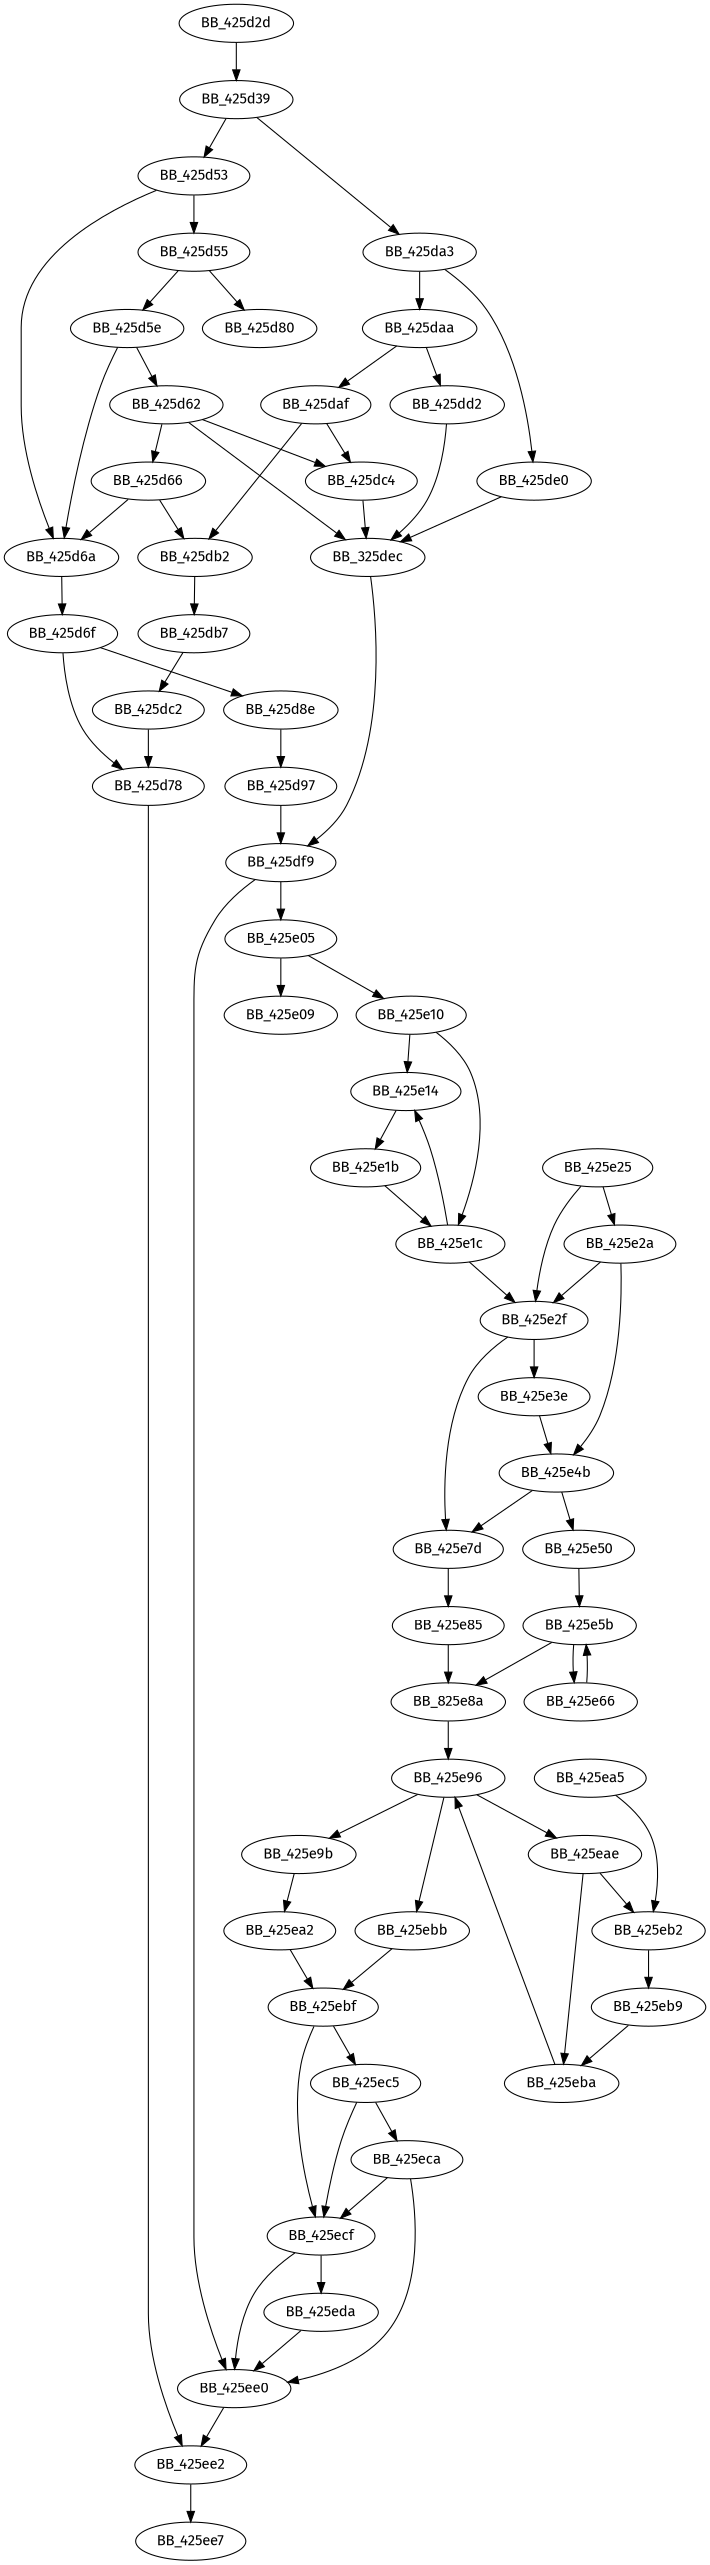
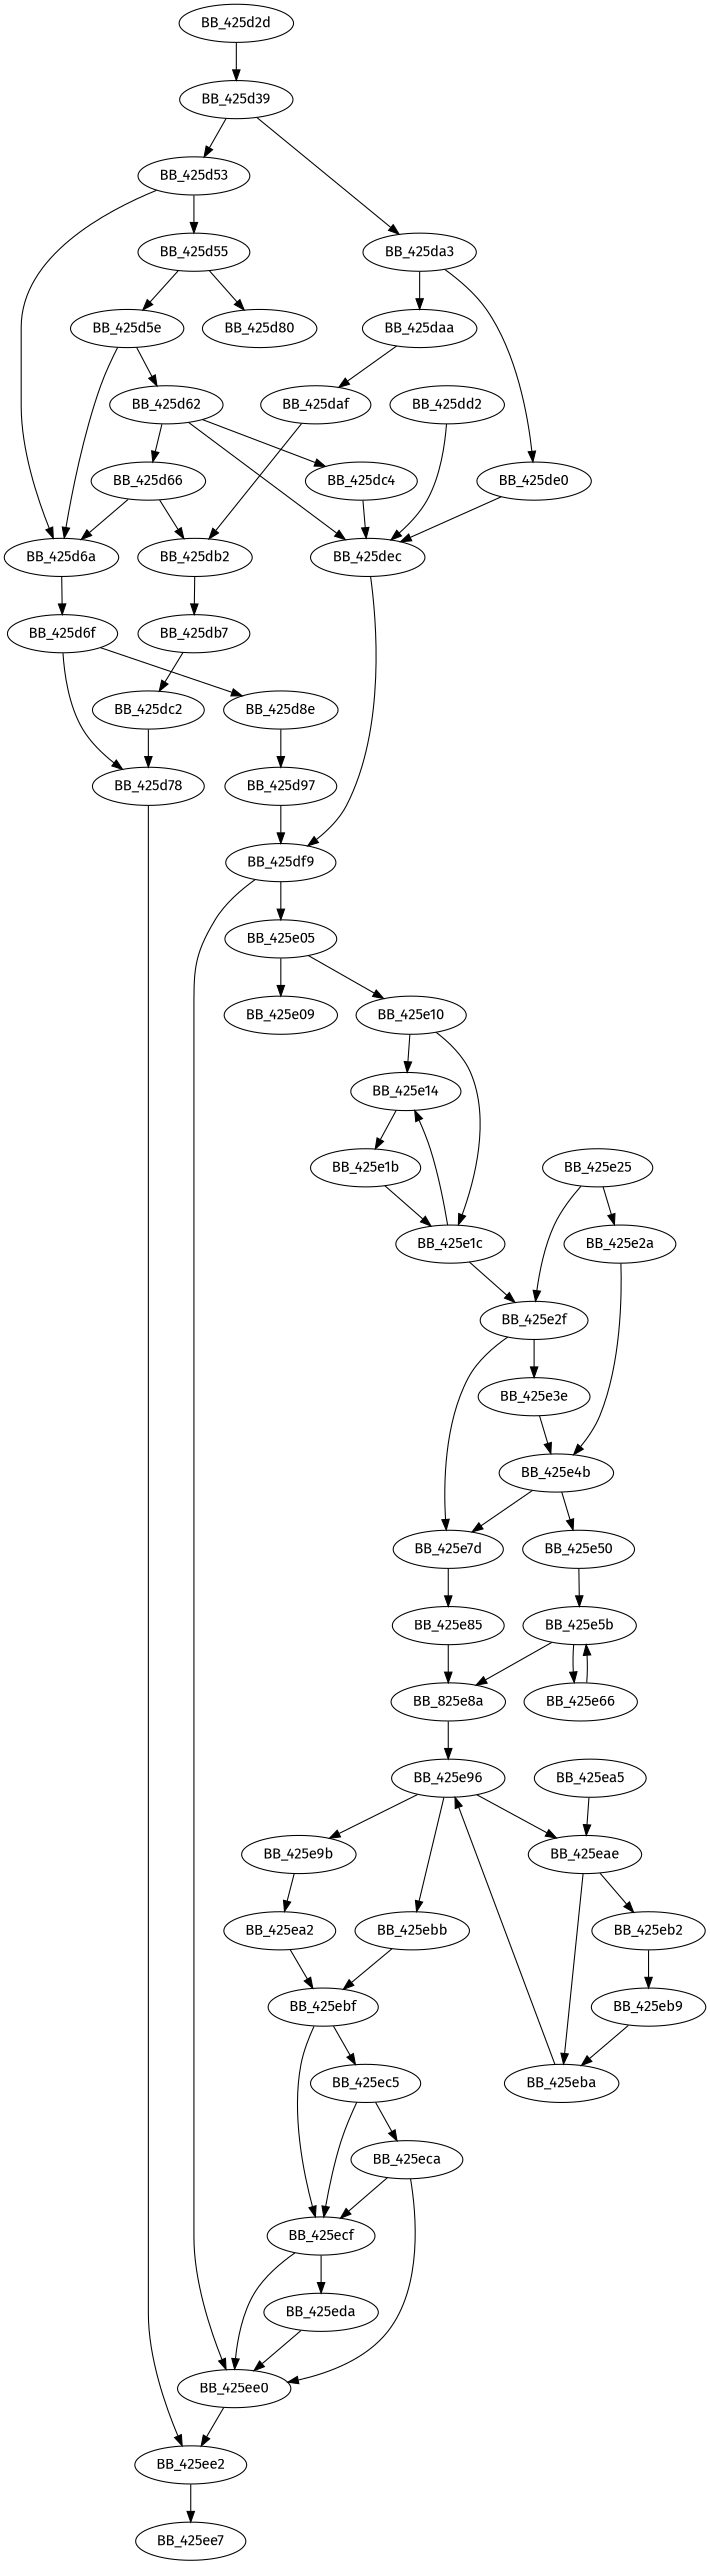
edge "BB_425daa" -> "BB_425dd2": removed
edge "BB_425daf" -> "BB_425dc4": removed
node "BB_325dec": label "BB_325dec" -> "BB_425dec"
edge "BB_425e2a" -> "BB_425e2f": removed
edge "BB_425ea5" -> "BB_425eb2": now "BB_425ea5" -> "BB_425eae"
